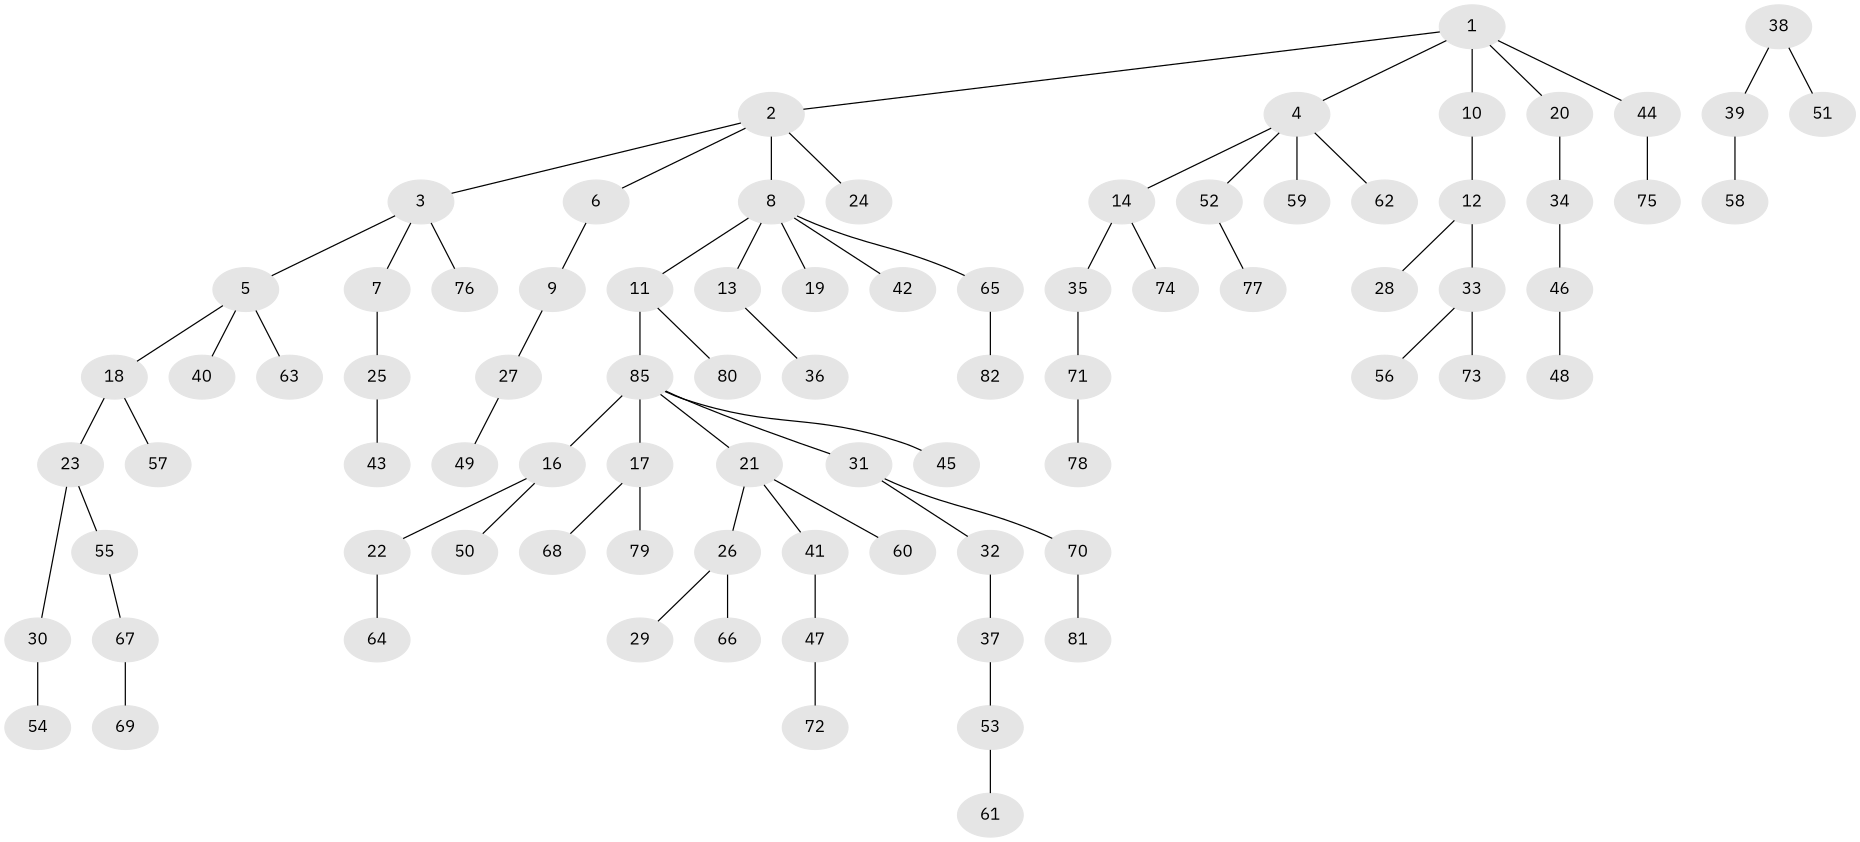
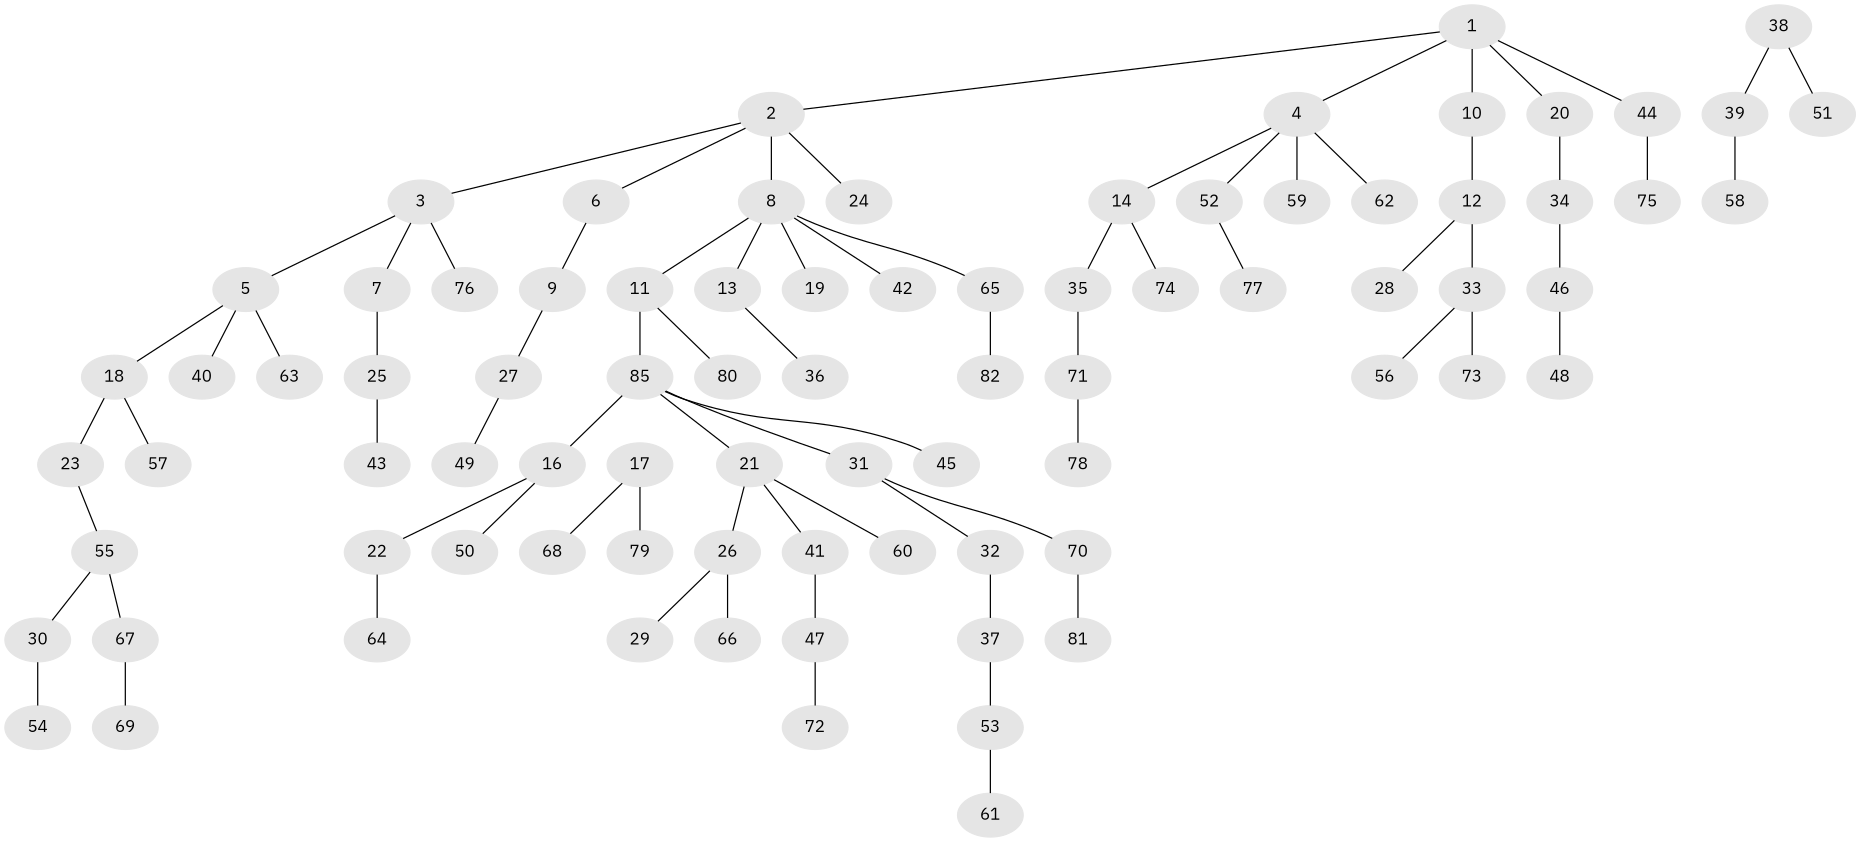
edge "85" -- "17": removed
edge "23" -- "30": now "55" -- "30"
